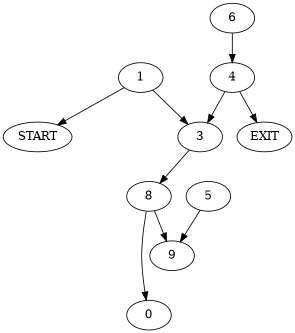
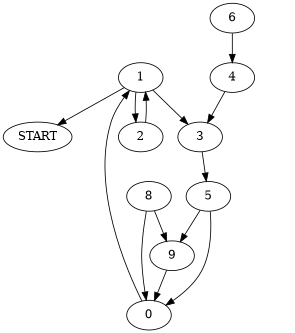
node "2": added
node "EXIT": removed
edge "3" -> "8": now "3" -> "5"
edge "0" -> "1": added
edge "5" -> "0": added
edge "9" -> "0": added
